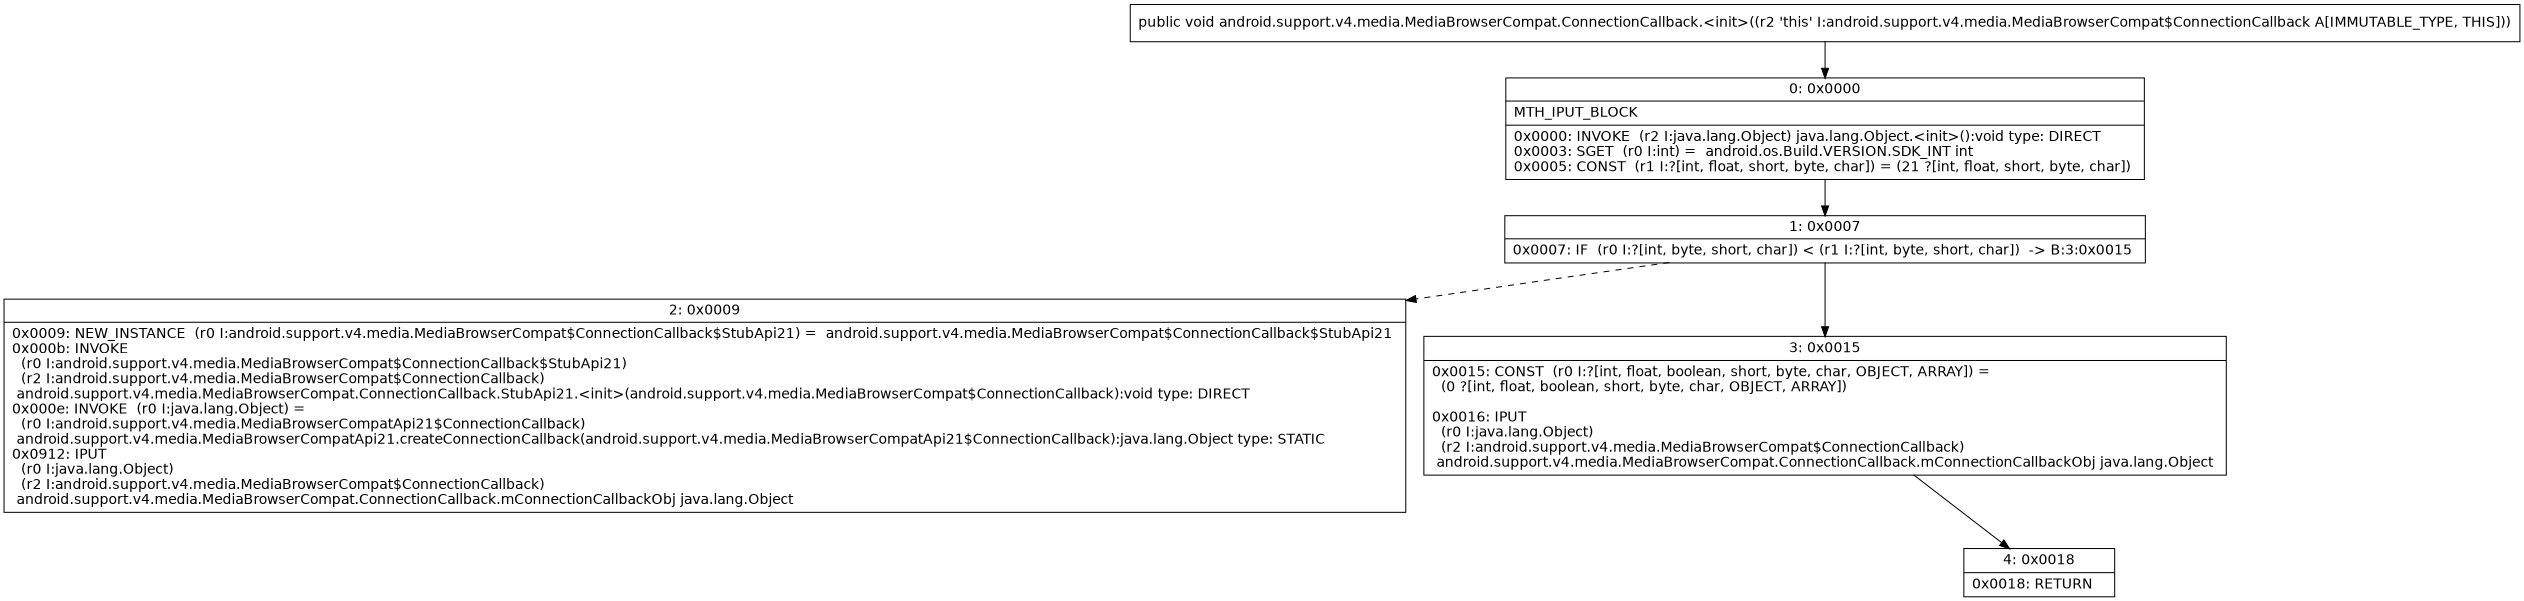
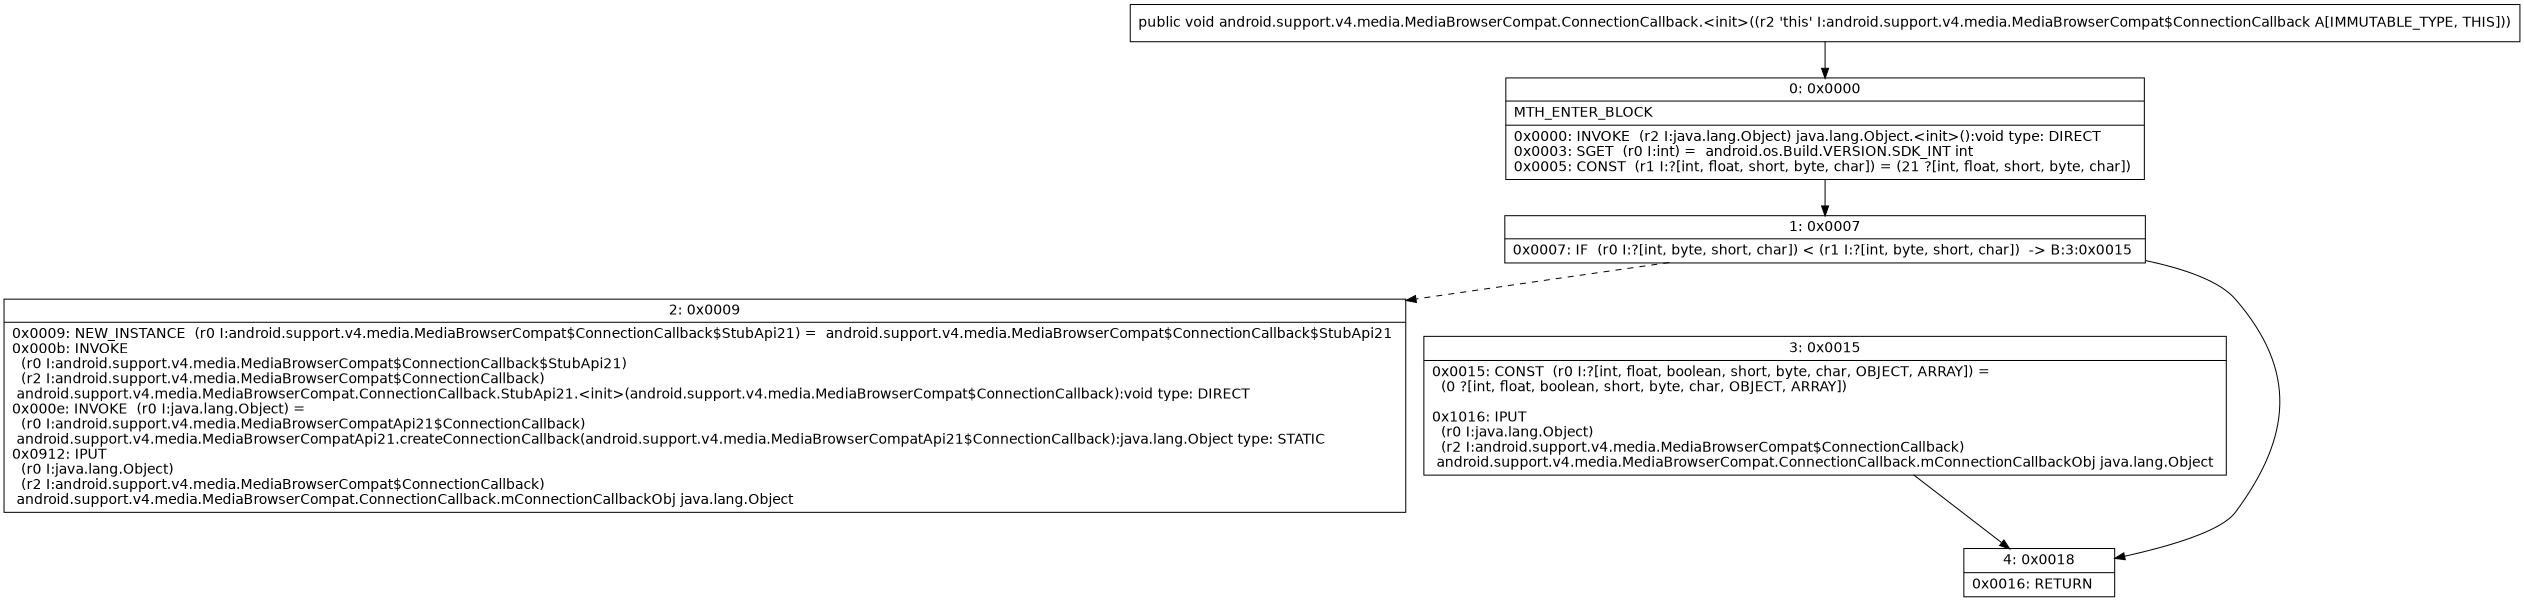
node "0: 0x0000": text "MTH_IPUT_BLOCK" -> "MTH_ENTER_BLOCK"
edge "1: 0x0007" -> "3: 0x0015": now "1: 0x0007" -> "4: 0x0018"
node "3: 0x0015": text "0x0016: IPUT" -> "0x1016: IPUT"
node "4: 0x0018": text "0x0018: RETURN" -> "0x0016: RETURN"
